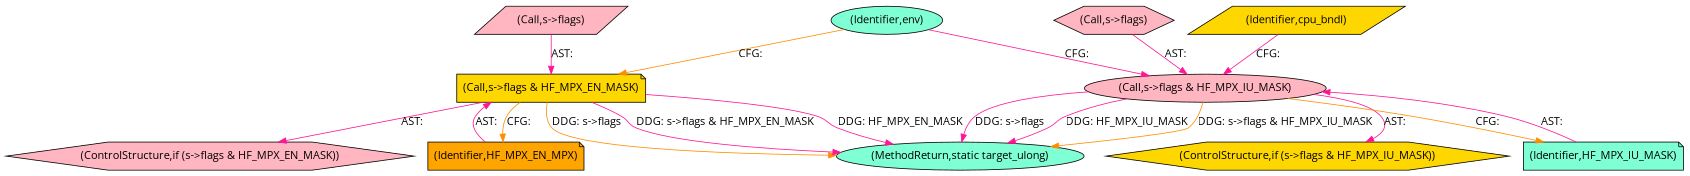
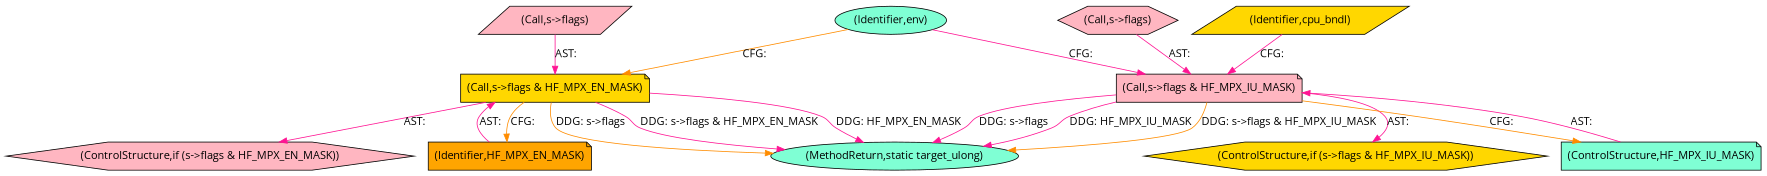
node "(Call,s->flags & HF_MPX_IU_MASK)": shape ellipse -> note
node "(Identifier,HF_MPX_EN_MPX)": label "(Identifier,HF_MPX_EN_MPX)" -> "(Identifier,HF_MPX_EN_MASK)"
node "(Identifier,HF_MPX_IU_MASK)": label "(Identifier,HF_MPX_IU_MASK)" -> "(ControlStructure,HF_MPX_IU_MASK)"
